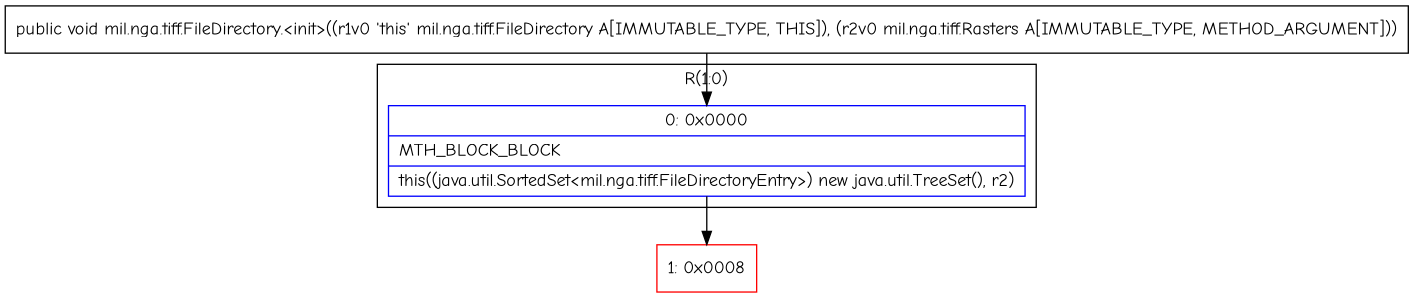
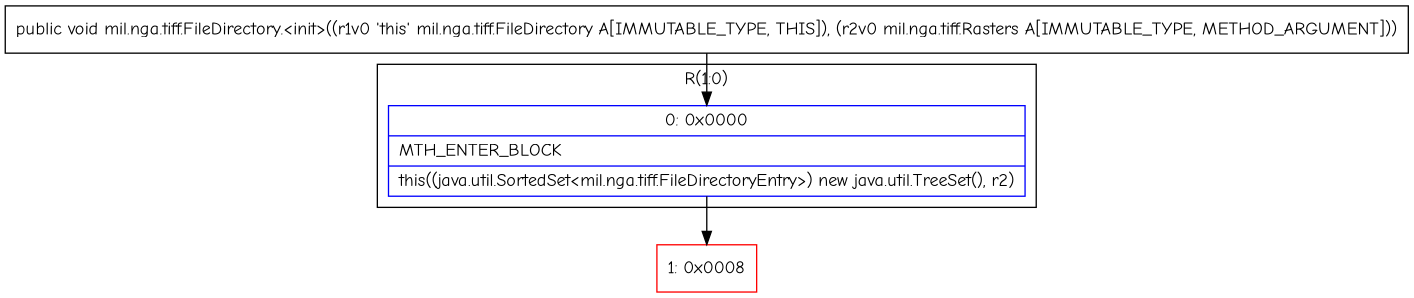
node "0: 0x0000": text "MTH_BLOCK_BLOCK" -> "MTH_ENTER_BLOCK"
